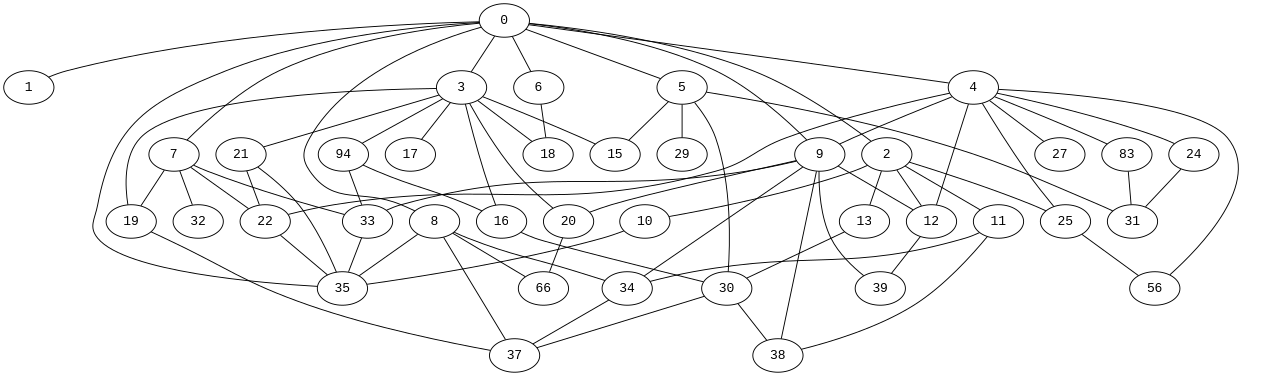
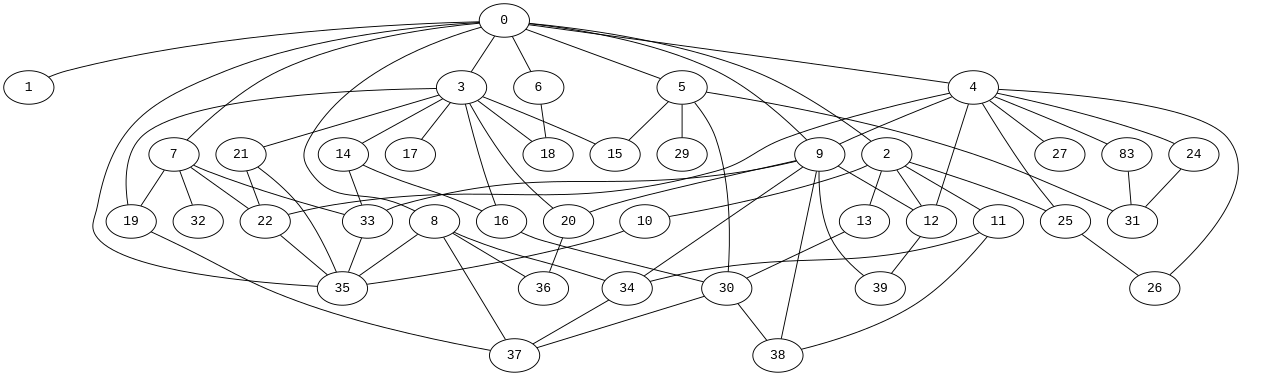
node "94": label "94" -> "14"
node "66": label "66" -> "36"
node "56": label "56" -> "26"
